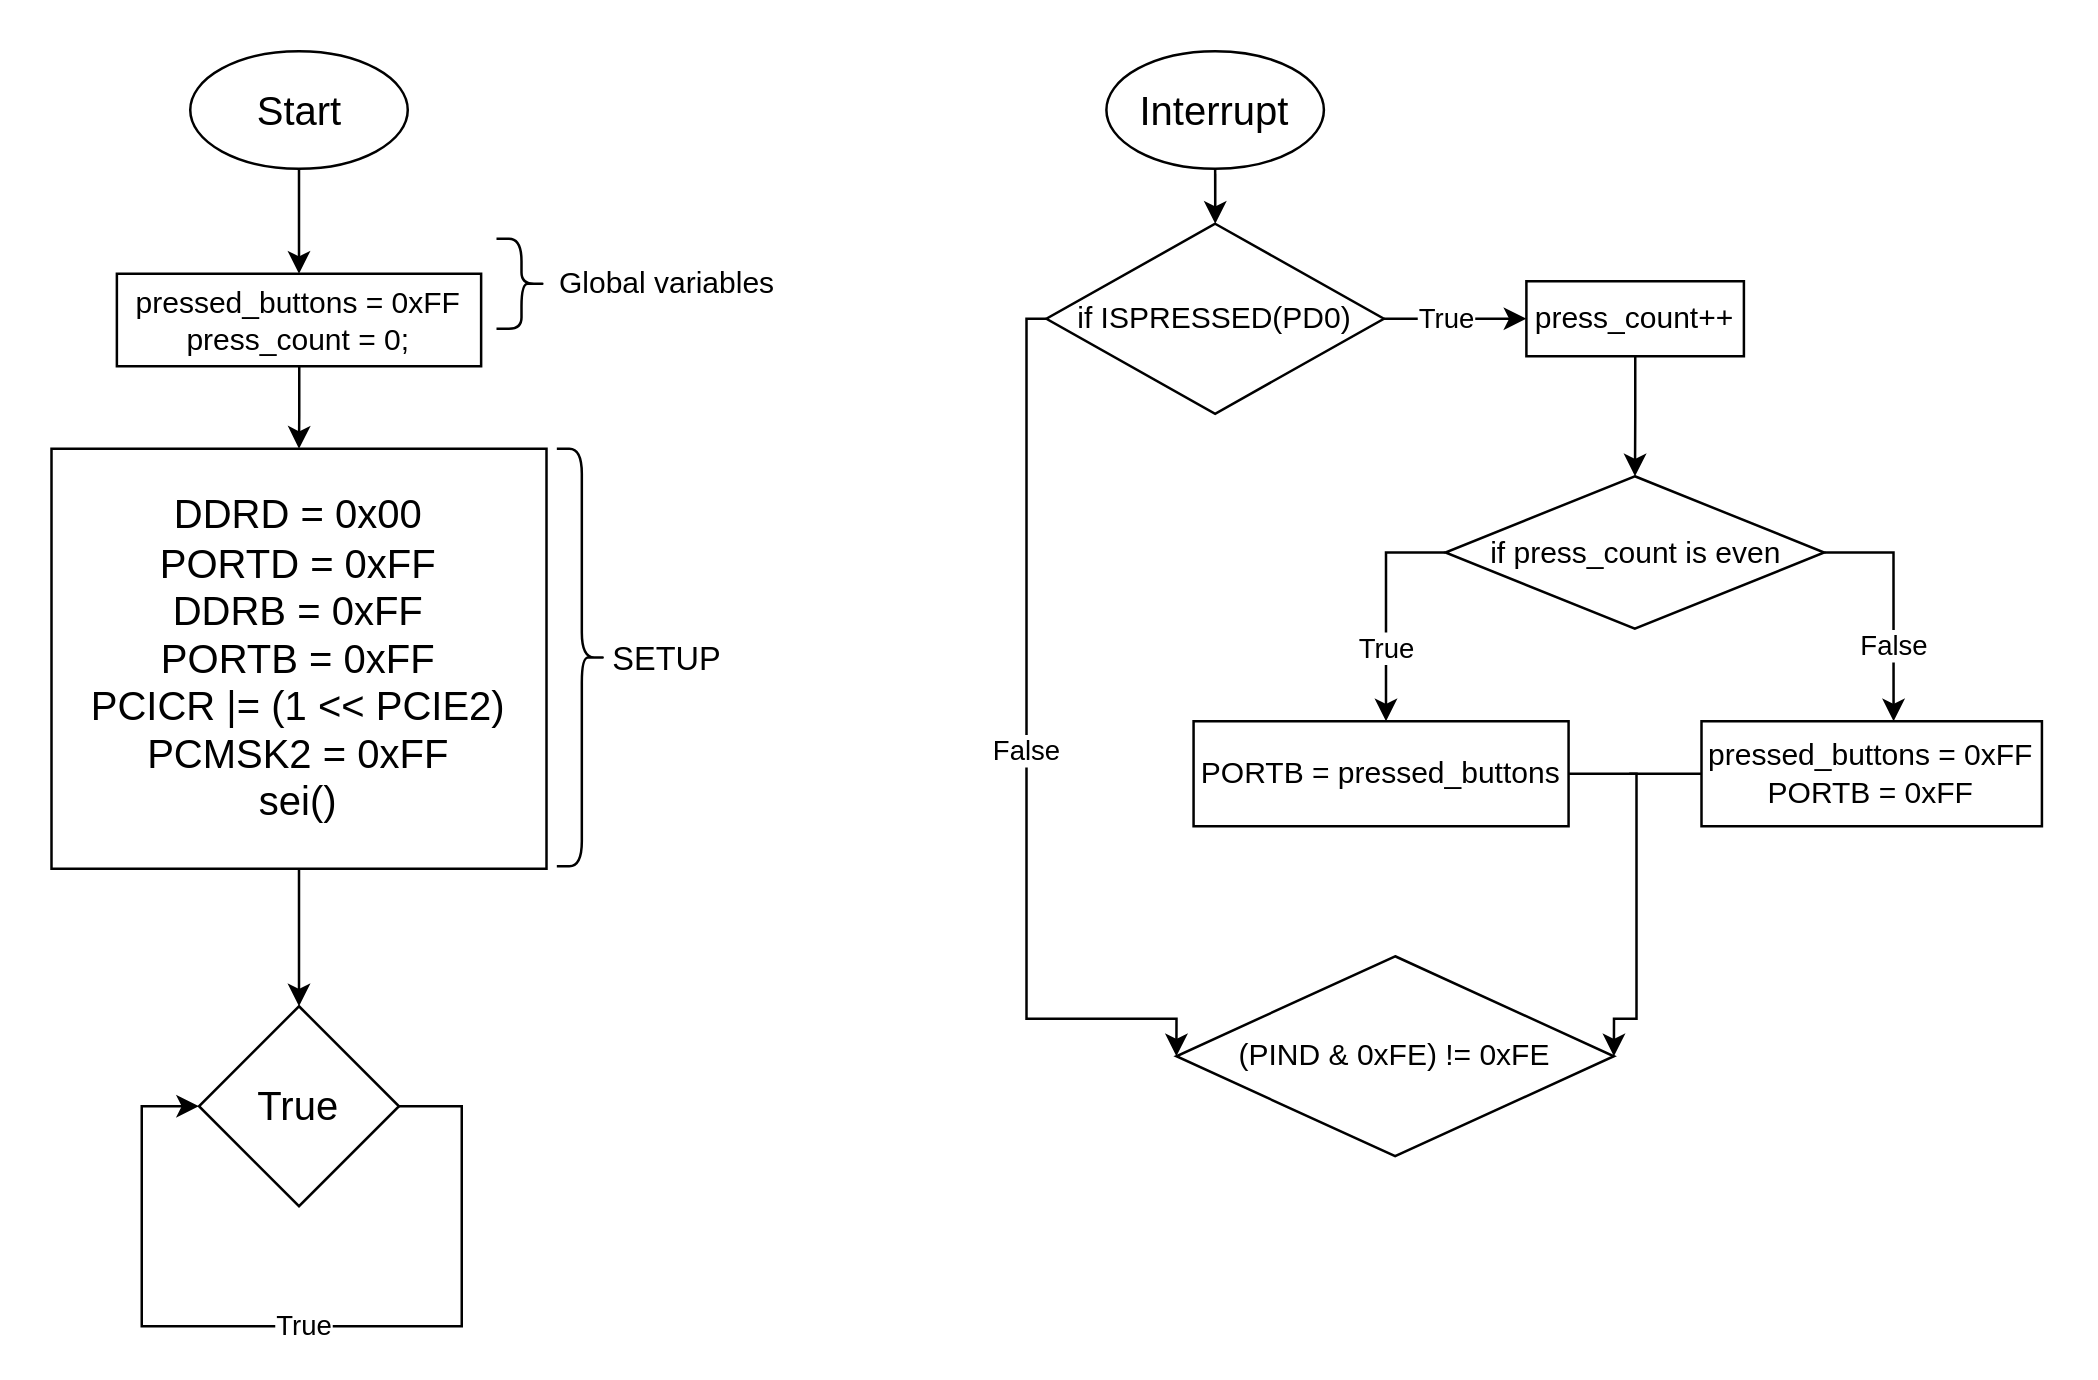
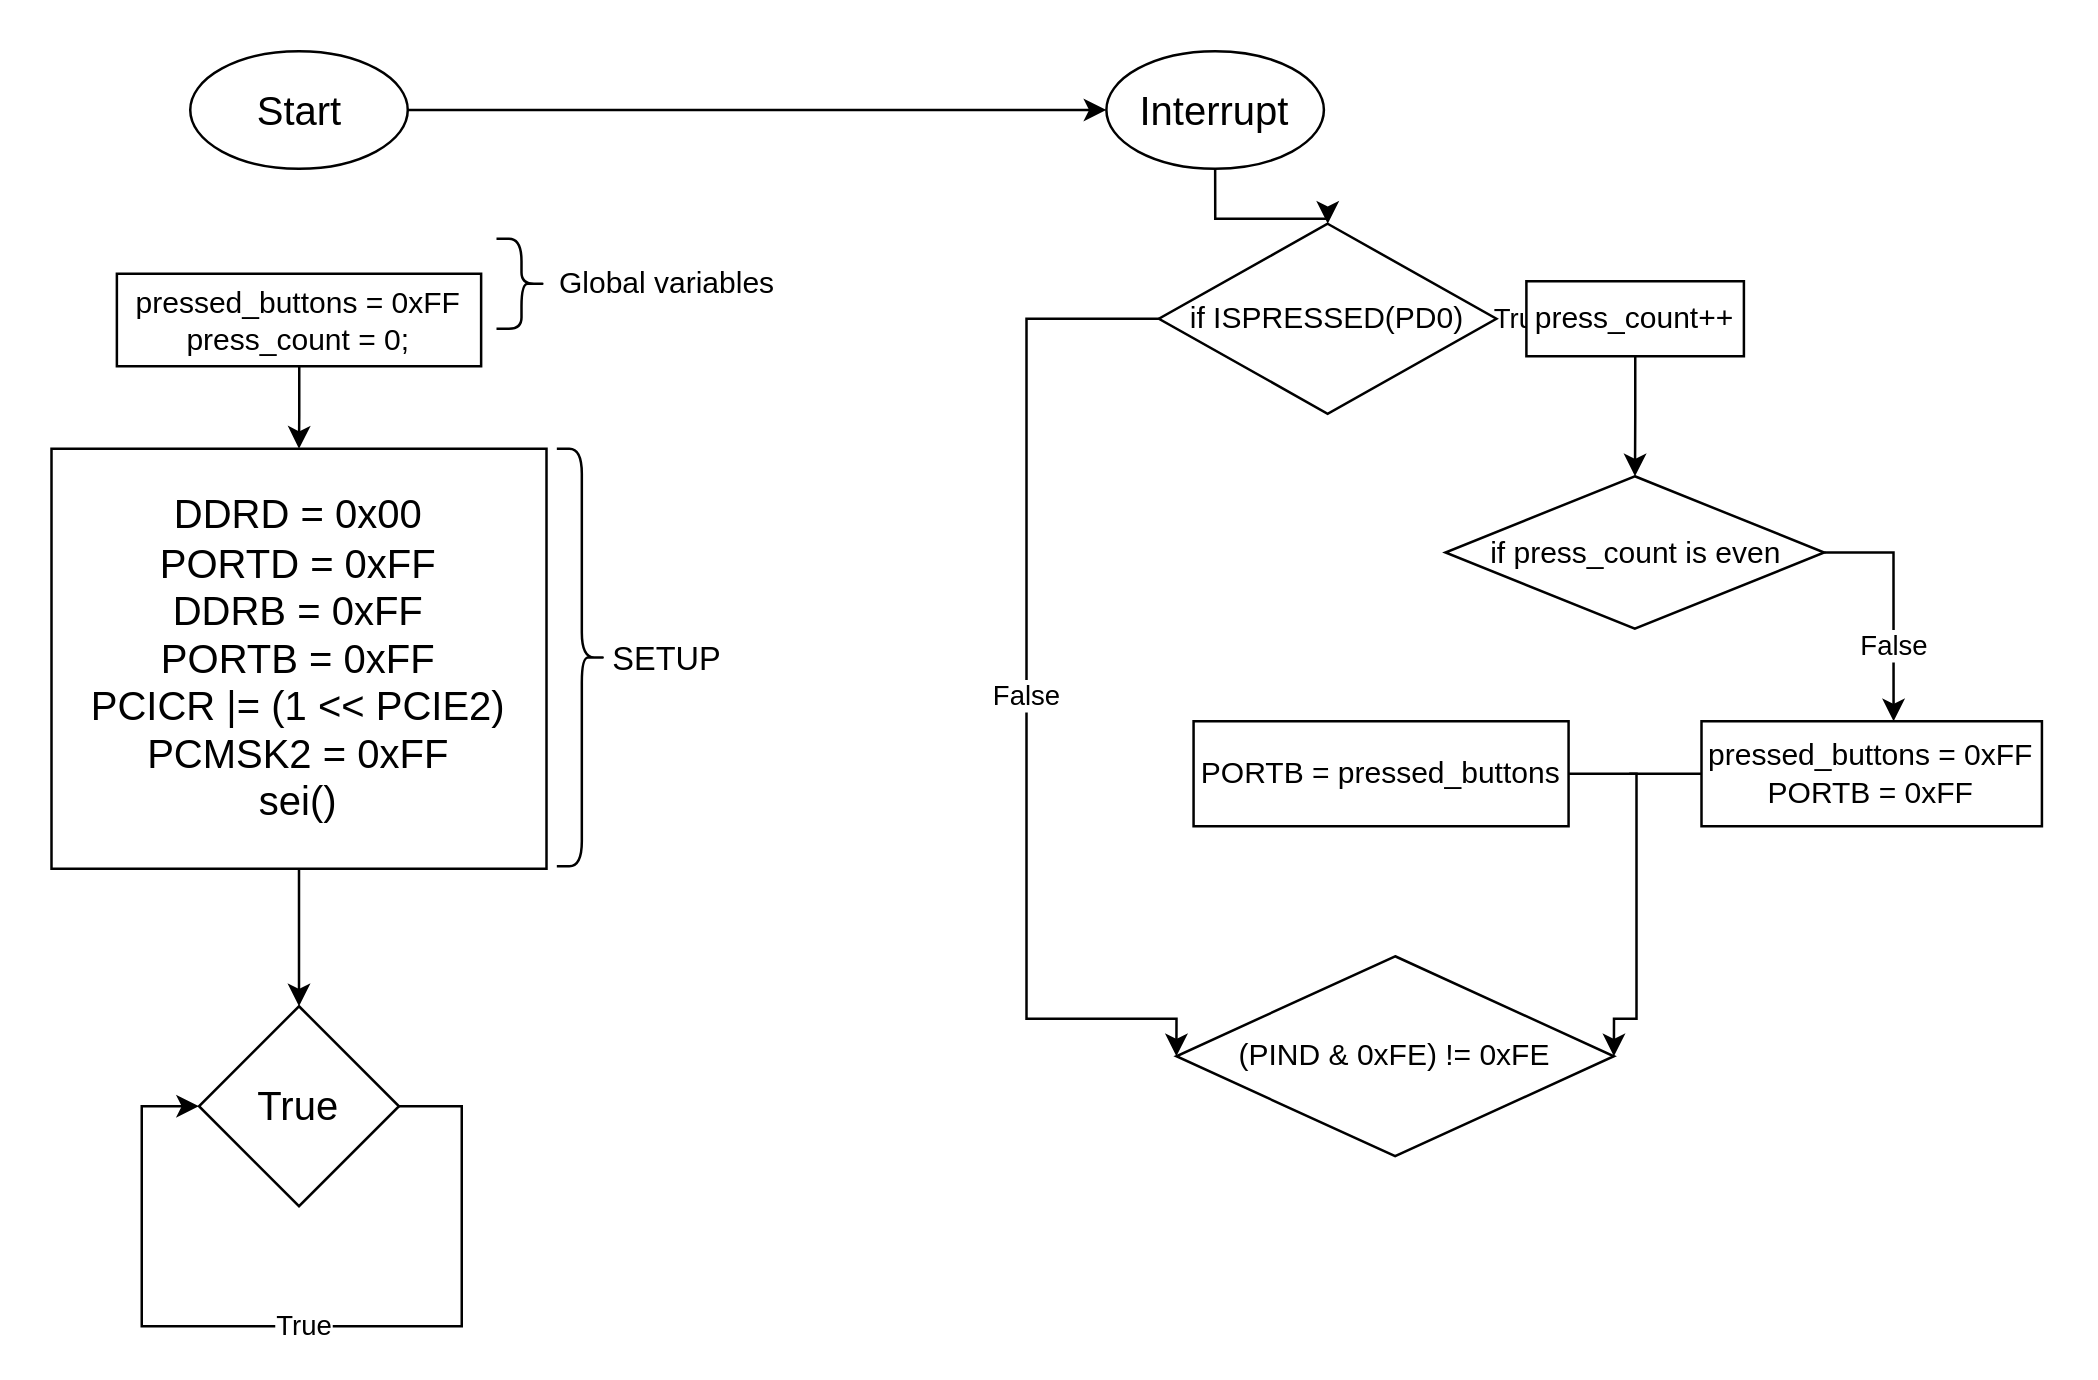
edge "Start" -> "pressed_buttons = 0xFF press_count = 0;": now "Start" -> "Interrupt"
node "if ISPRESSED(PD0)": moved (1215, 319) -> (1327, 319)
edge "if press_count is even" -> "PORTB = pressed_buttons": removed, label "True"
